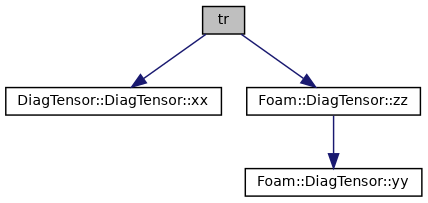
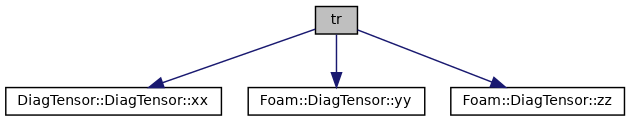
edge "Foam::DiagTensor::zz" -> "Foam::DiagTensor::yy": now "tr" -> "Foam::DiagTensor::yy"
